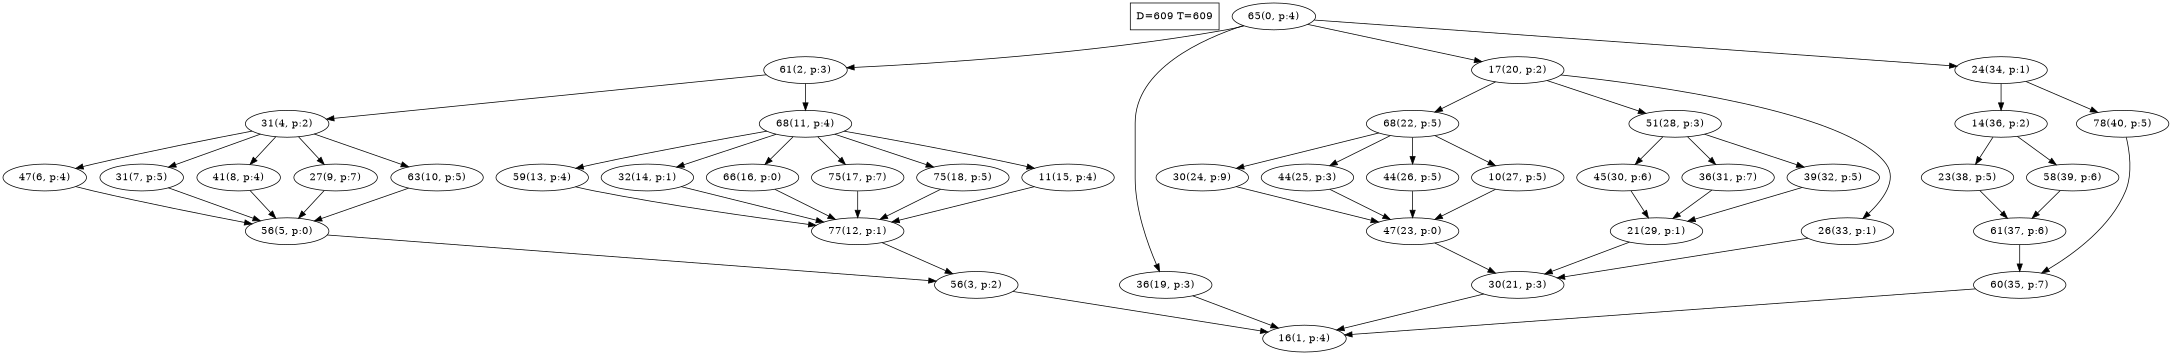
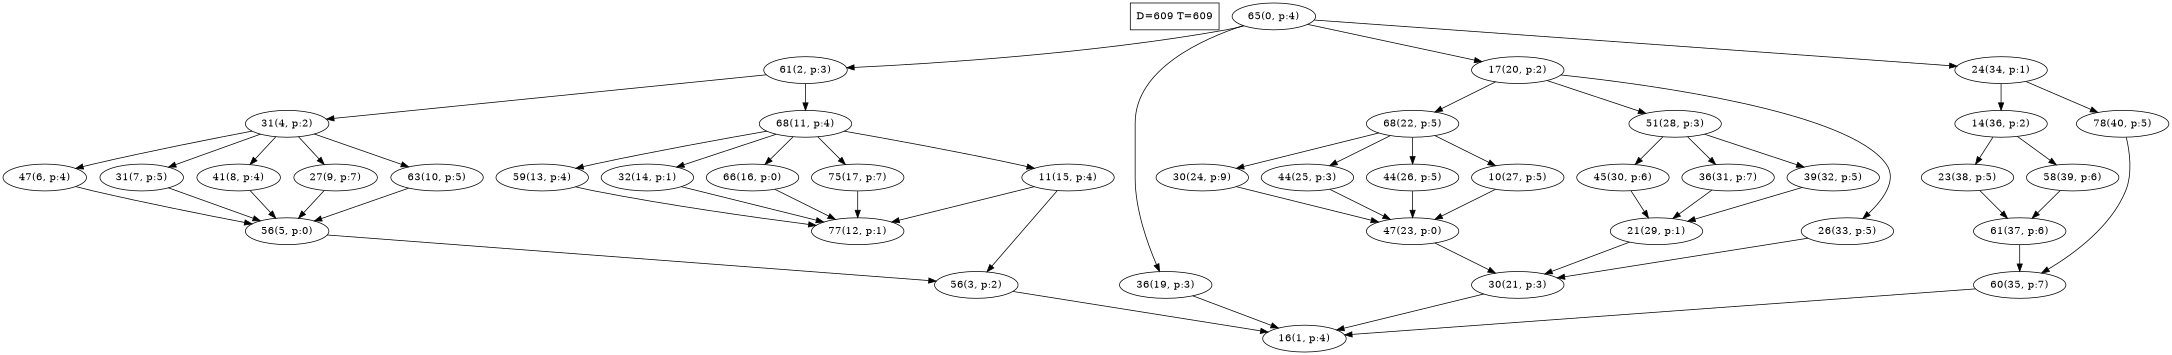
node "75(18, p:5)": removed
node "26(33, p:1)": label "26(33, p:1)" -> "26(33, p:5)"
edge "77(12, p:1)" -> "56(3, p:2)": now "11(15, p:4)" -> "56(3, p:2)"
